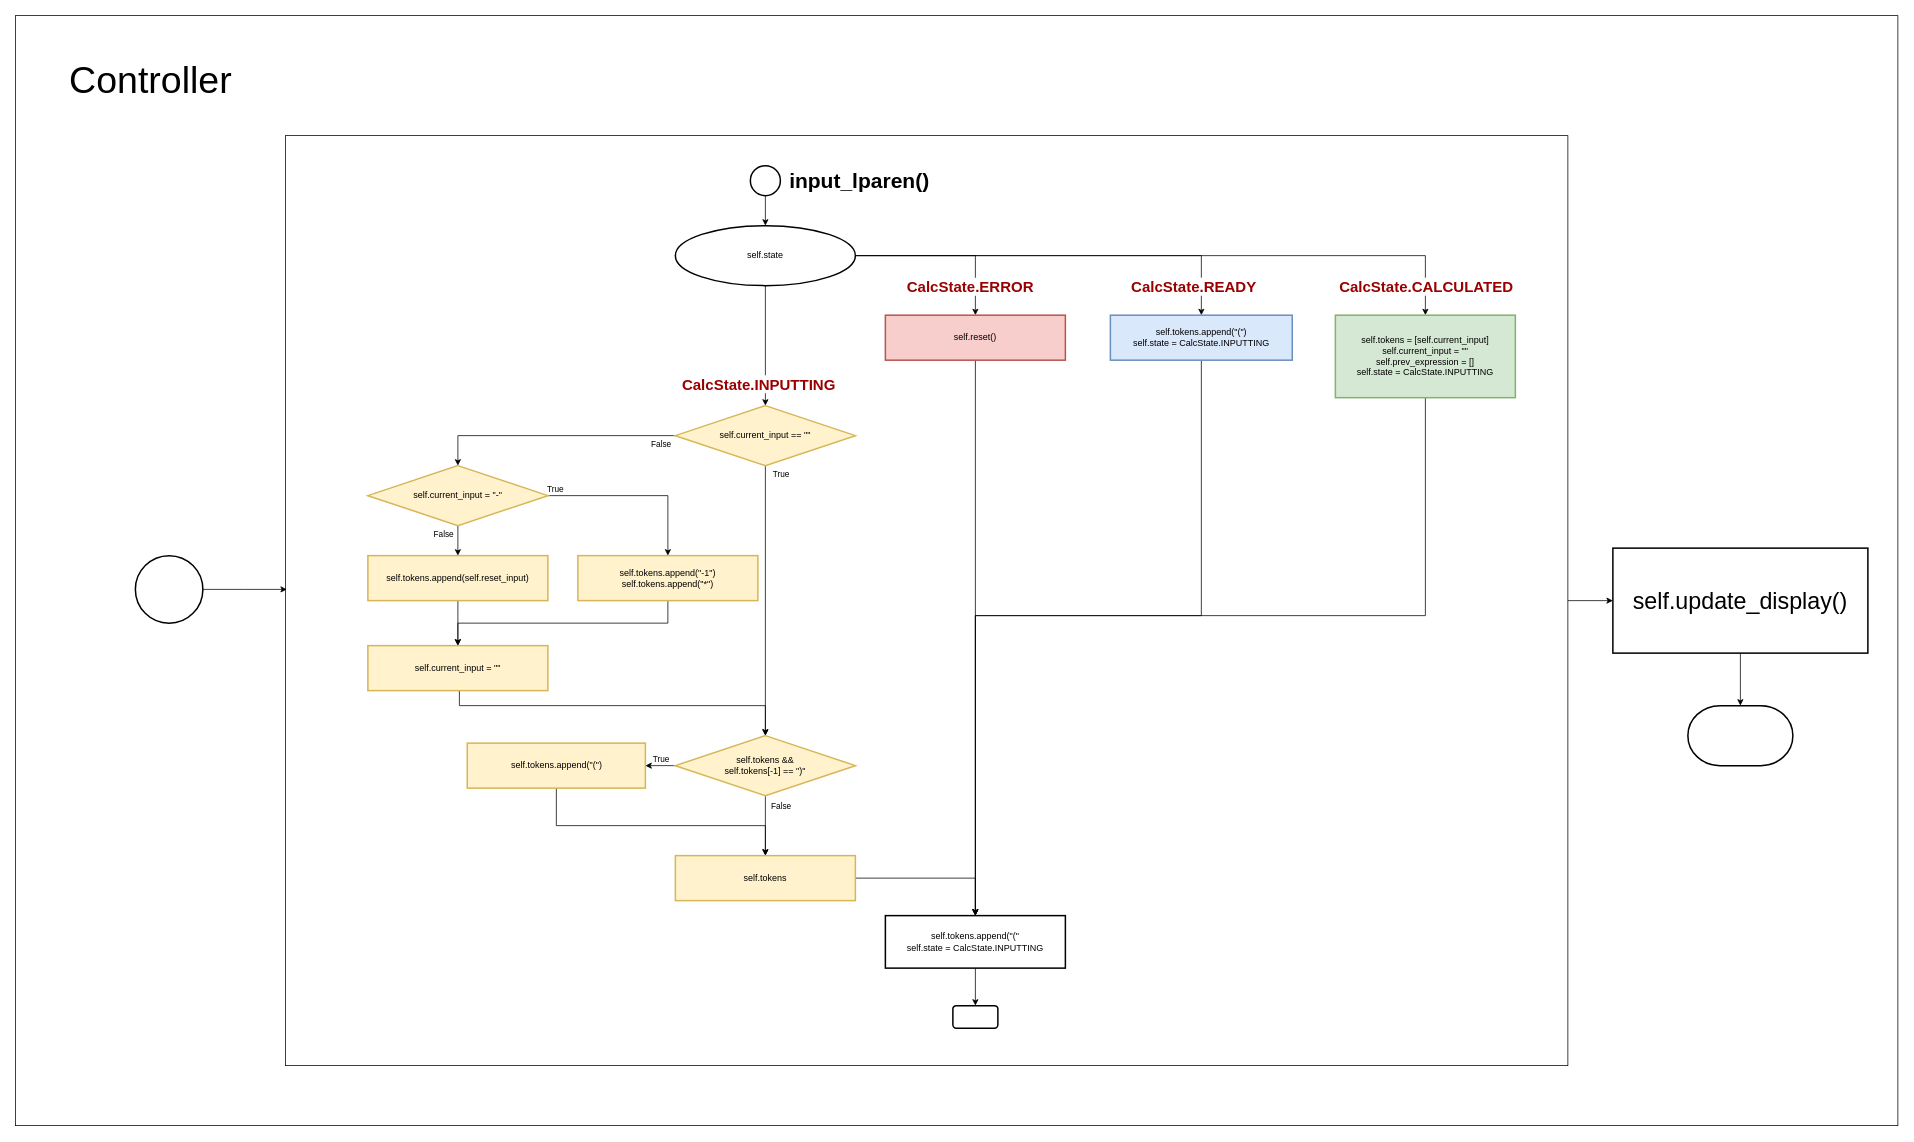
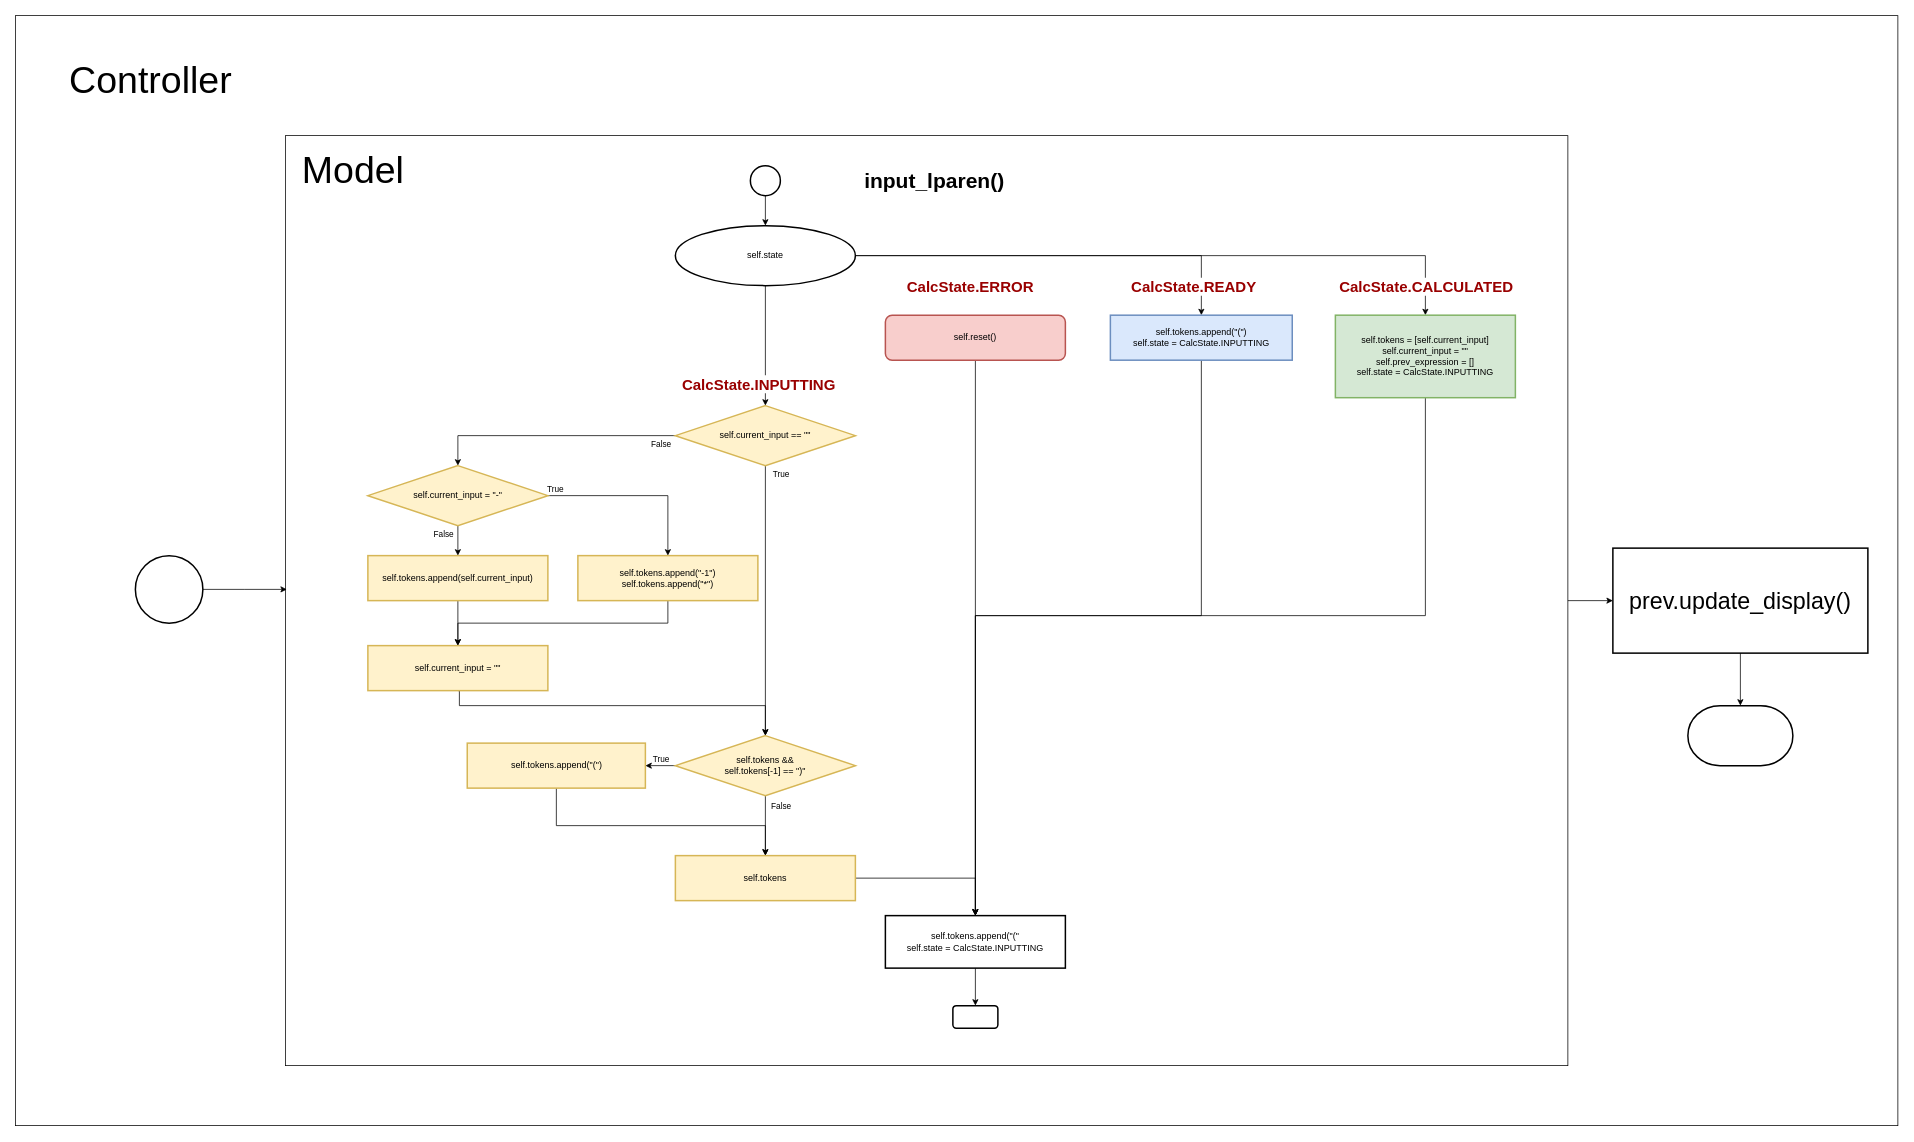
node "Model": added
node "input_lparen()": moved (859, 180) -> (934, 180)
edge "self.state" -> "self.reset()": removed, label "CalcState.ERROR"
node "self.reset()": shape rectangle -> rounded rectangle
node "self.tokens.append(self.reset_input)": label "self.tokens.append(self.reset_input)" -> "self.tokens.append(self.current_input)"
node "self.update_display()": label "self.update_display()" -> "prev.update_display()"
